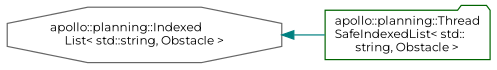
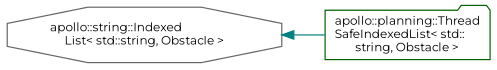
node "apollo::planning::Indexed List< std::string, Obstacle >": label "apollo::planning::Indexed List< std::string, Obstacle >" -> "apollo::string::Indexed List< std::string, Obstacle >"
